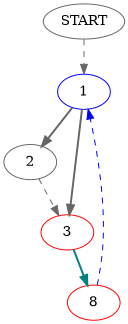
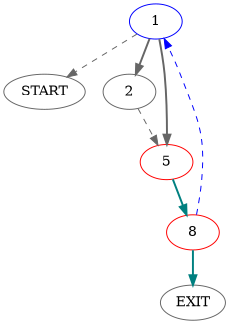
edge "START" -> "1": reversed
node "3": label "3" -> "5"
node "EXIT": added
